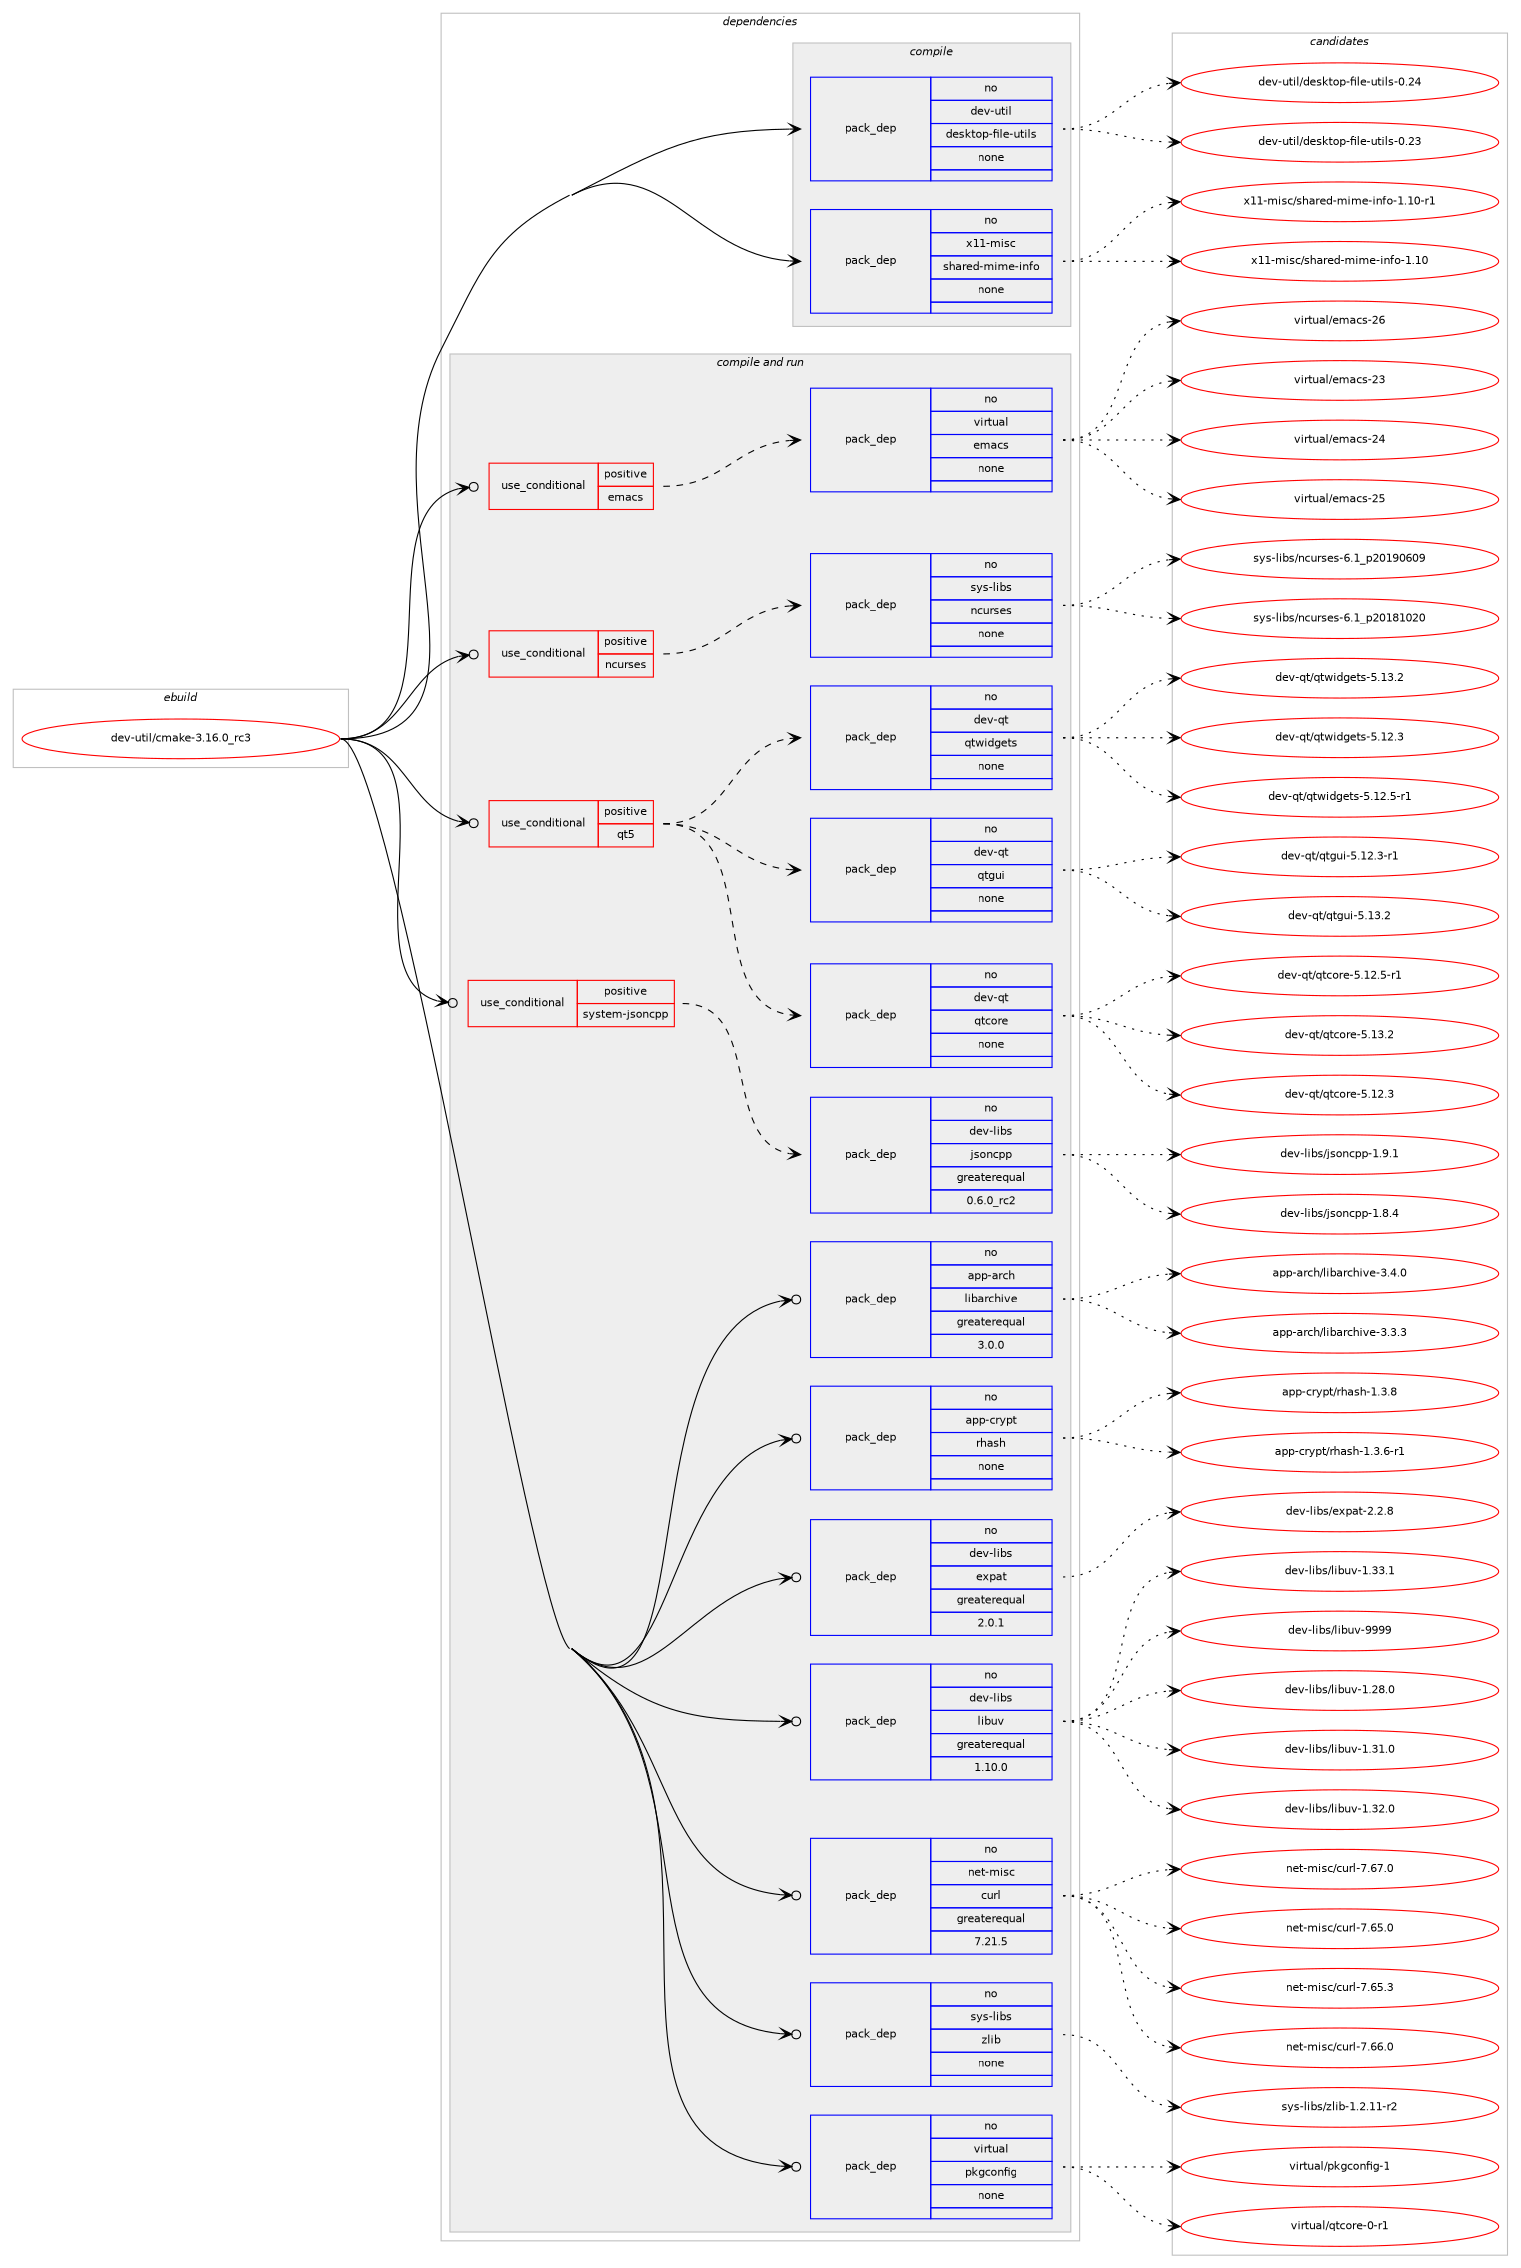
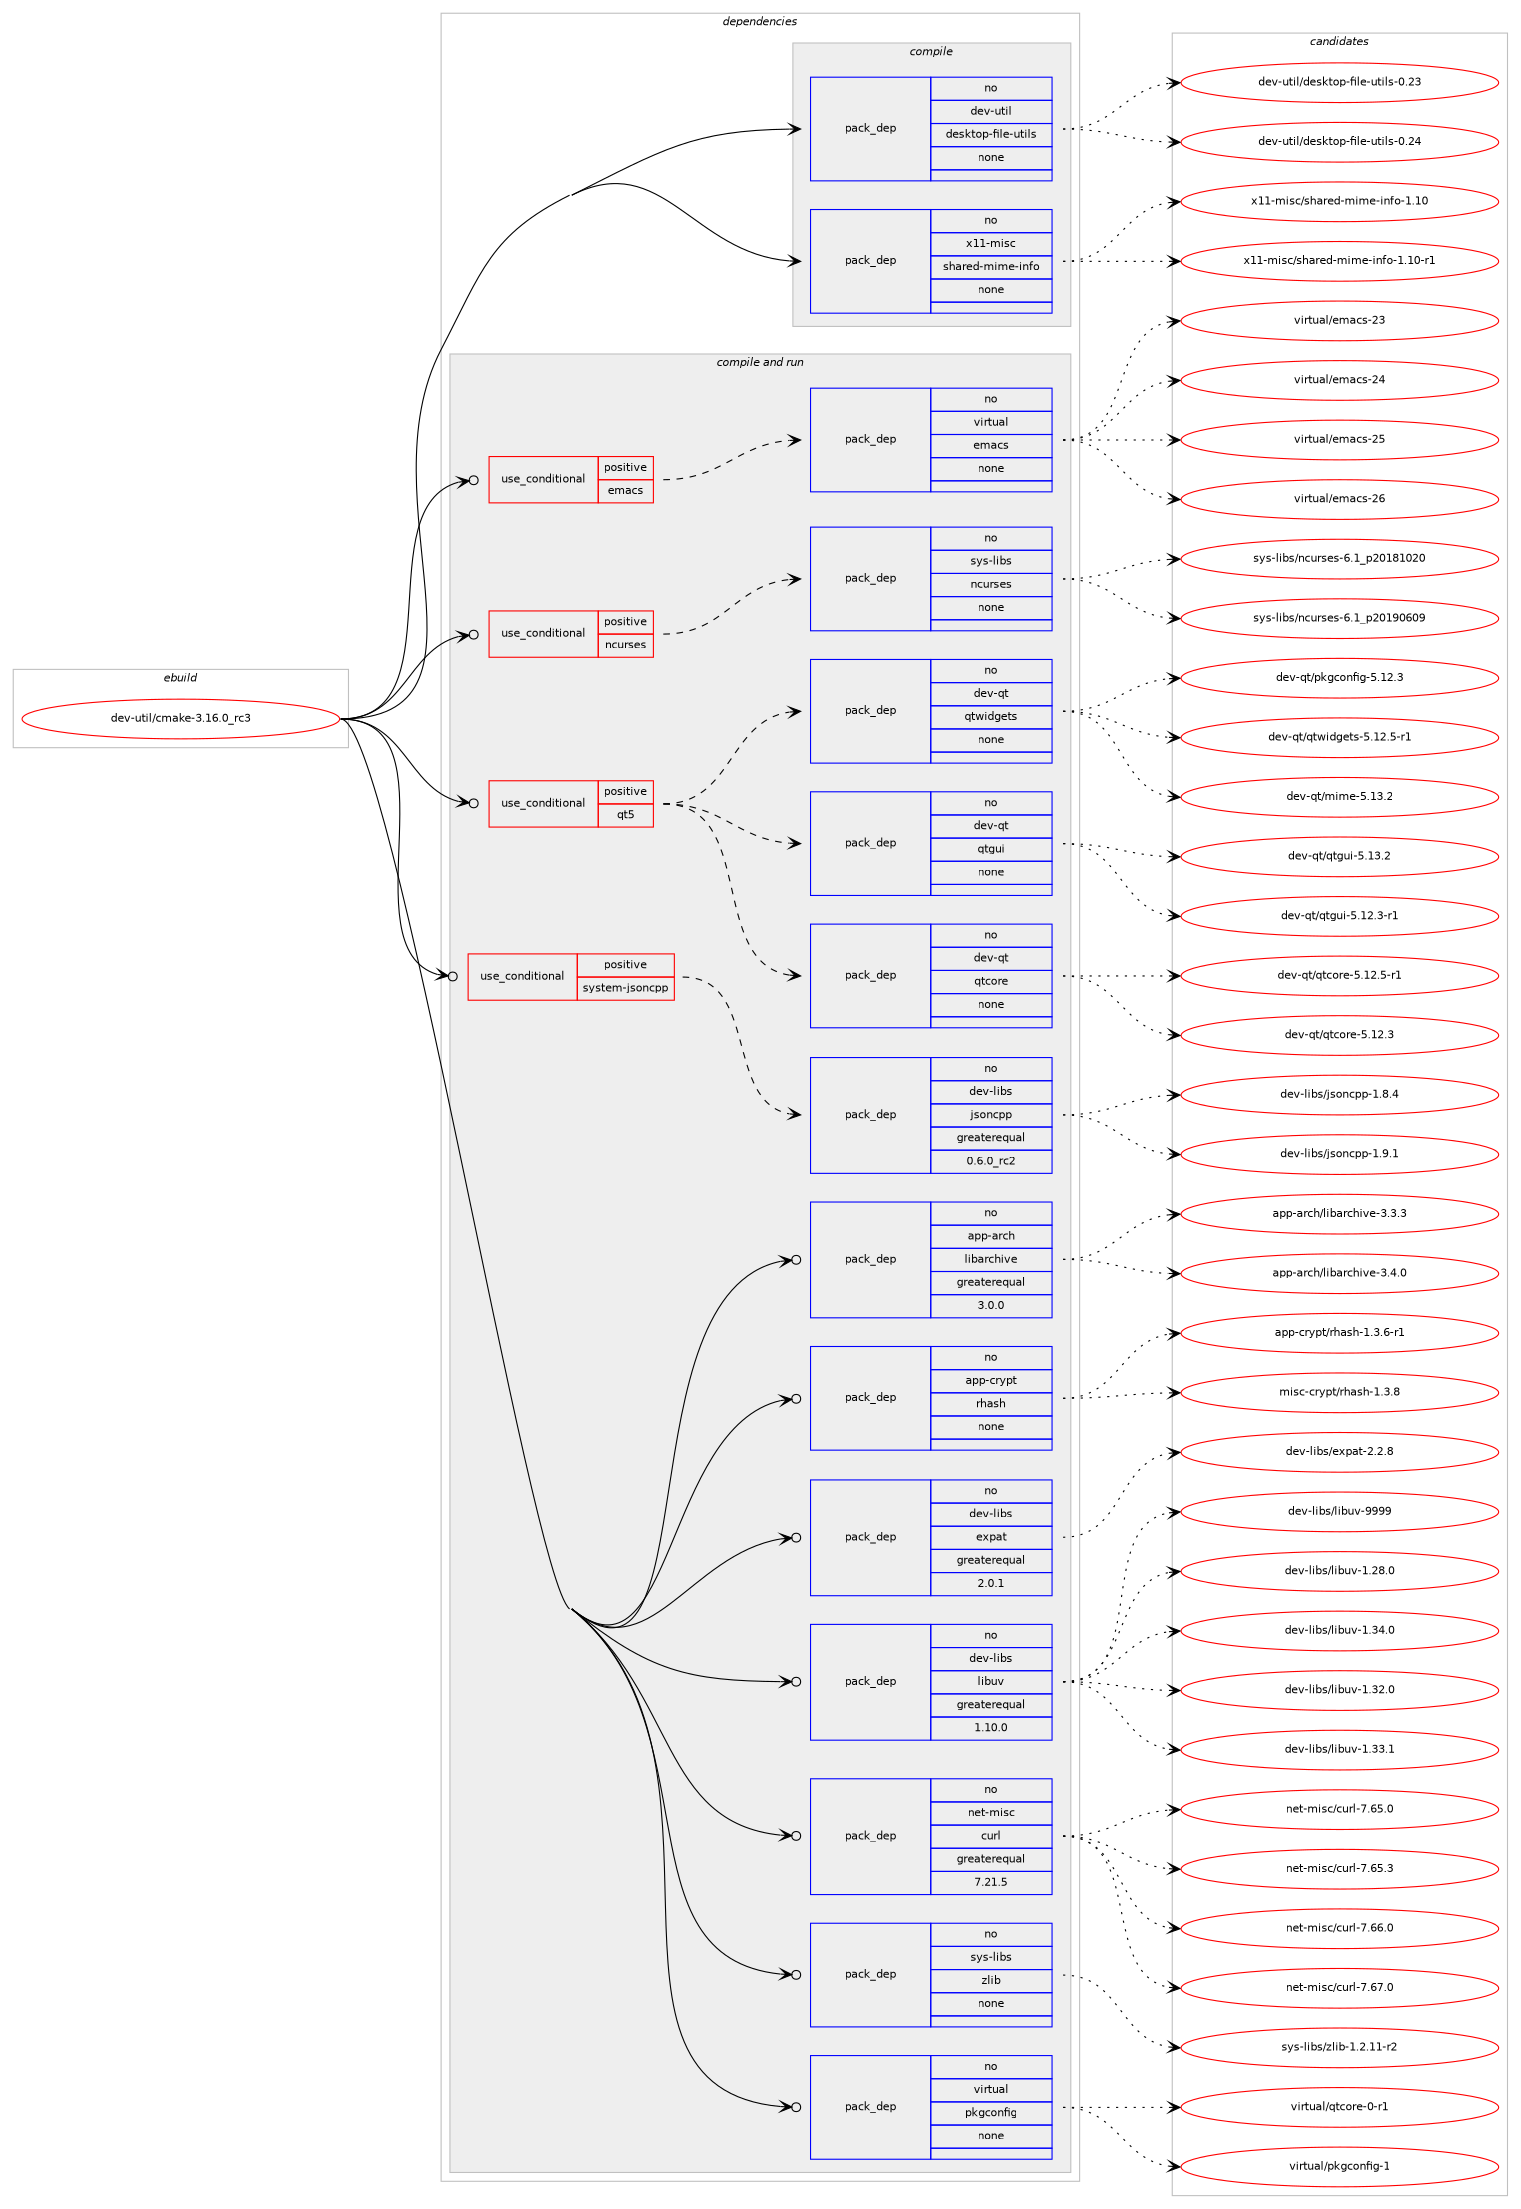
node "dev-qt/qtwidgets-5.13.2": label "dev-qt/qtwidgets-5.13.2" -> "dev-qt/mime-5.13.2"
node "dev-qt/qtwidgets-5.12.3": label "dev-qt/qtwidgets-5.12.3" -> "dev-qt/pkgconfig-5.12.3"
node "dev-qt/qtcore-5.13.2": removed
node "app-crypt/rhash-1.3.8": label "app-crypt/rhash-1.3.8" -> "misc-crypt/rhash-1.3.8"
node "dev-libs/libuv-1.31.0": label "dev-libs/libuv-1.31.0" -> "dev-libs/libuv-1.34.0"
